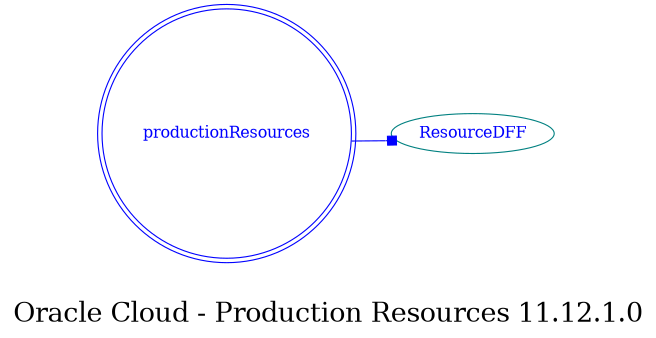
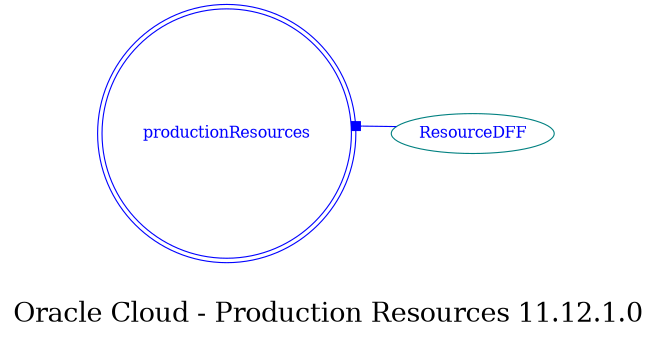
edge "productionResources" -> "ResourceDFF": reversed
